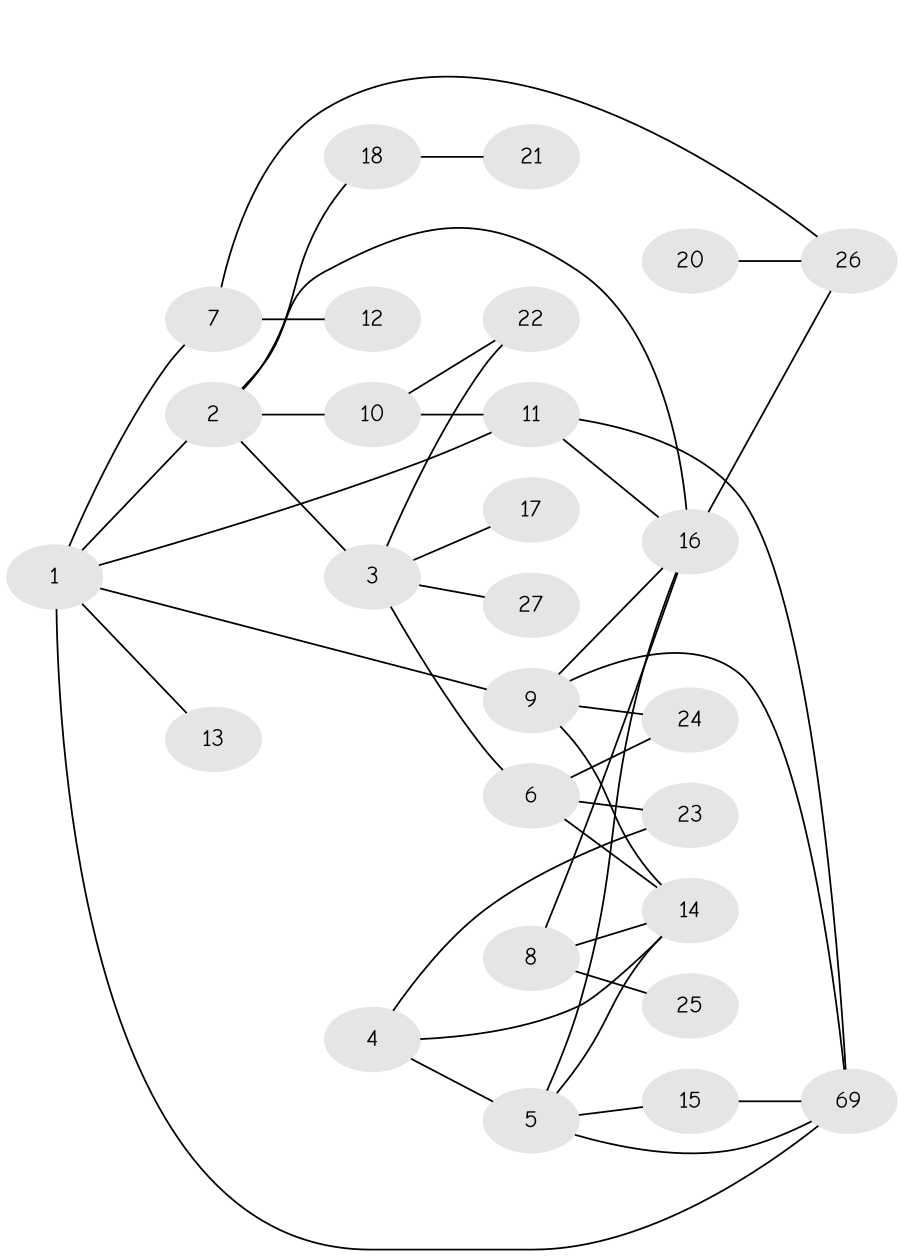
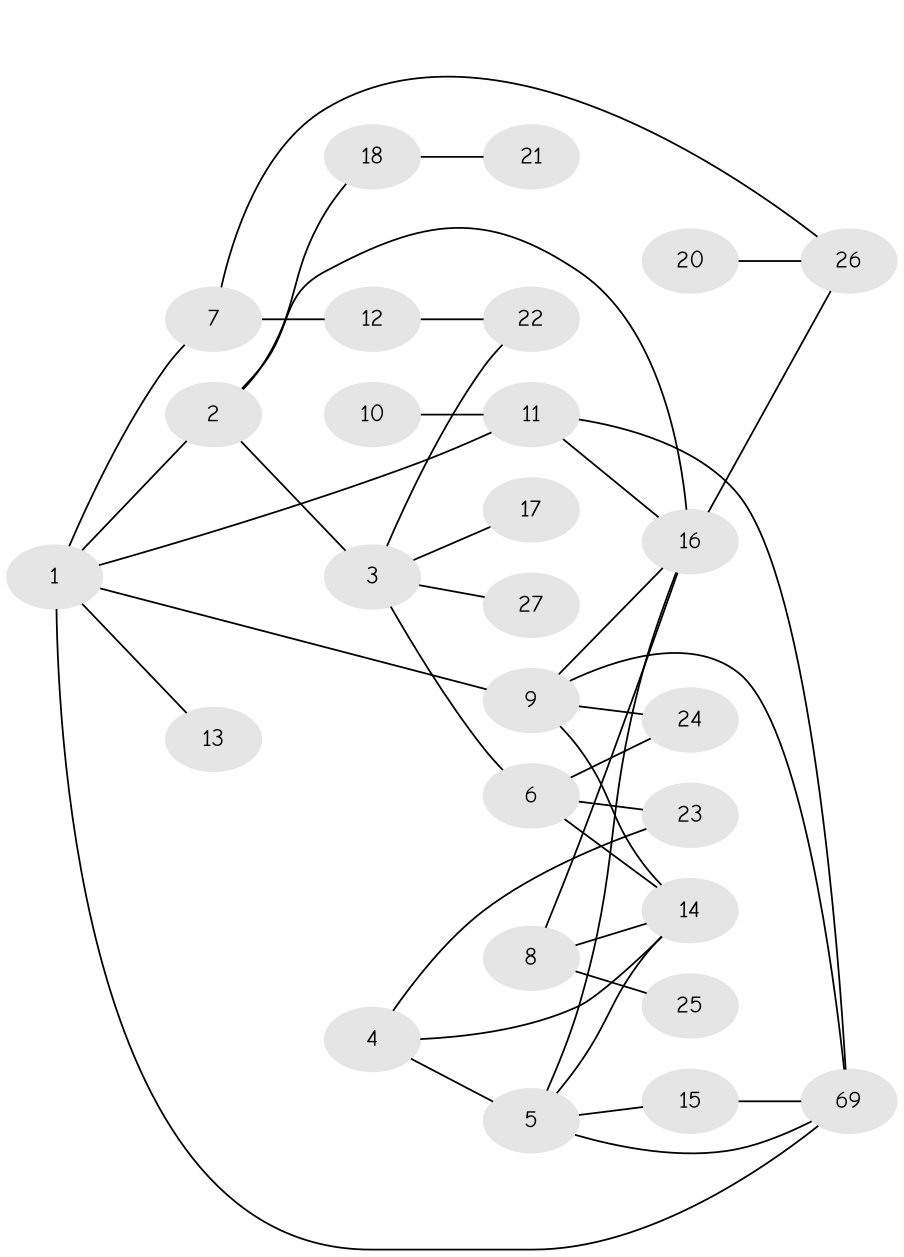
edge "22" -- "10": now "22" -- "12"
edge "2" -- "10": removed
